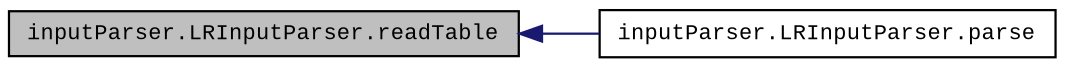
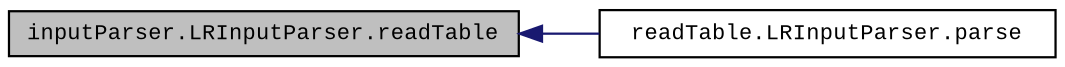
node "inputParser.LRInputParser.parse": label "inputParser.LRInputParser.parse" -> "readTable.LRInputParser.parse"
